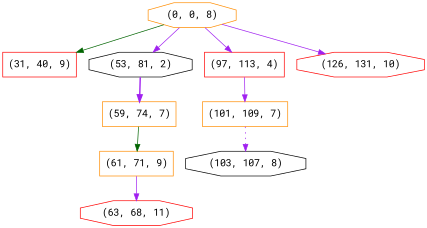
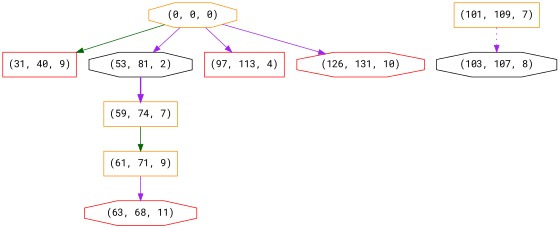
node "(0, 0, 8)": label "(0, 0, 8)" -> "(0, 0, 0)"
edge "(97, 113, 4)" -> "(101, 109, 7)": removed
